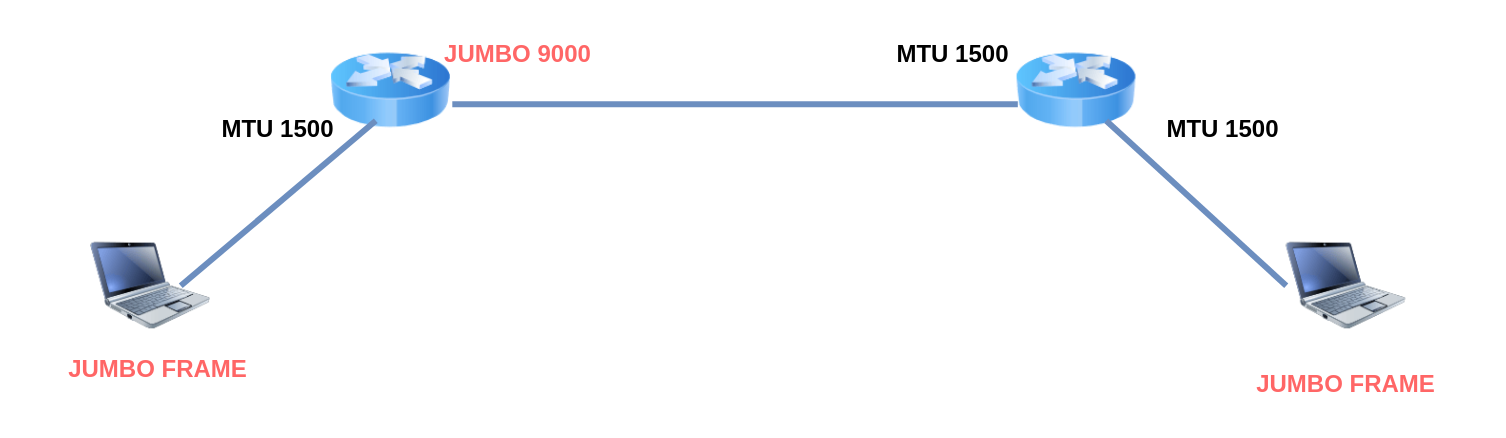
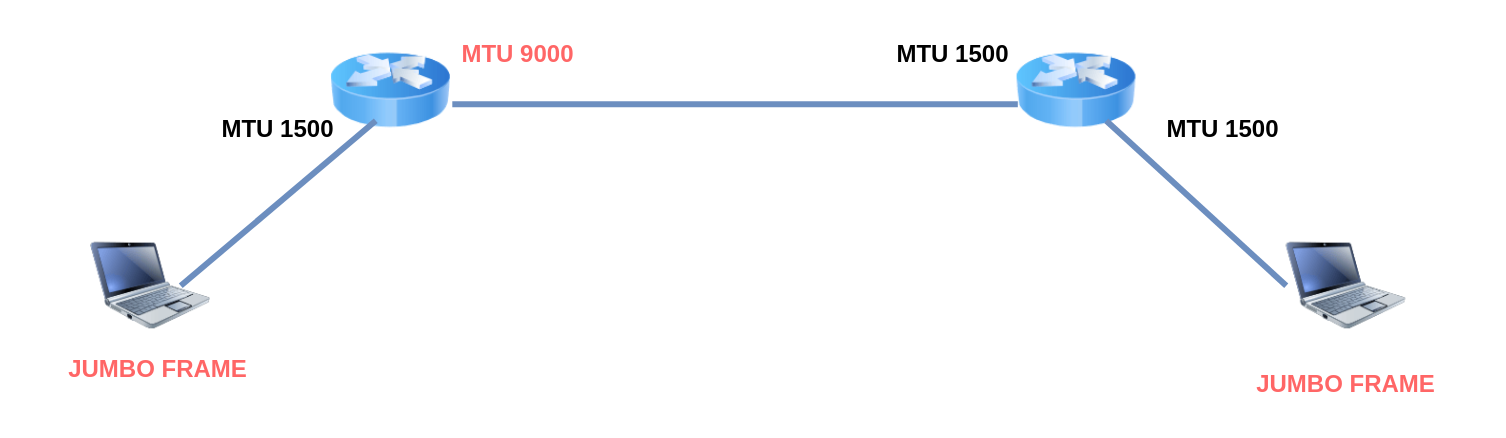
node "JUMBO 9000": label "JUMBO 9000" -> "MTU 9000"
